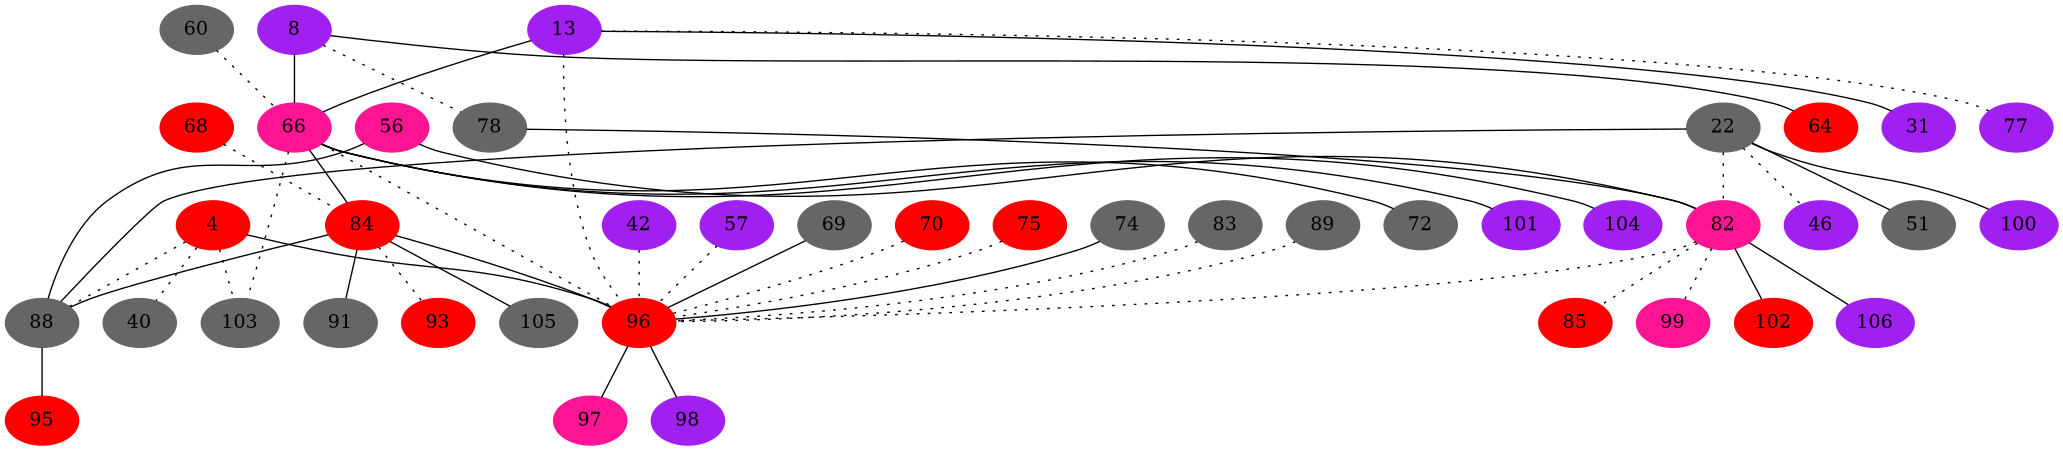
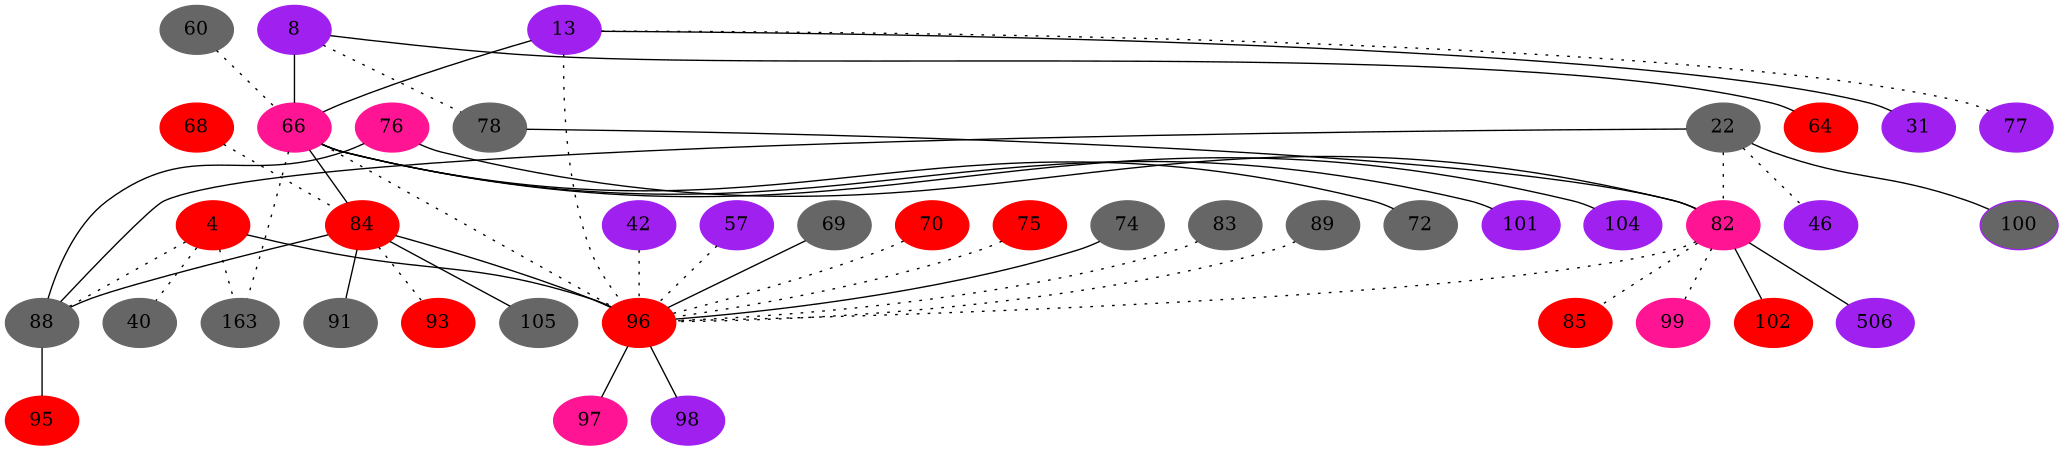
node "56": label "56" -> "76"
node "51": removed
node "100": fillcolor purple -> gray40
node "103": label "103" -> "163"
node "106": label "106" -> "506"
